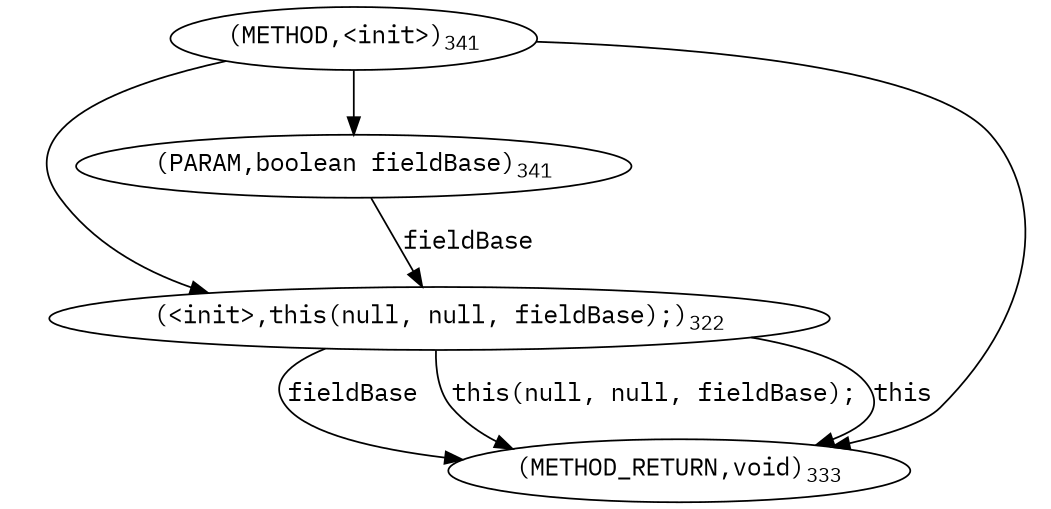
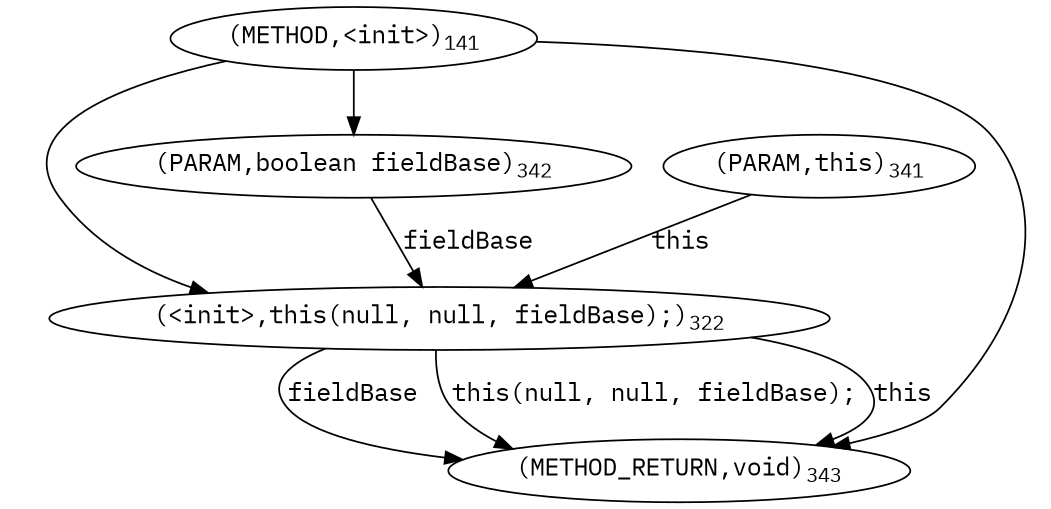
node "(METHOD,<init>)": text "341" -> "141"
node "(PARAM,boolean fieldBase)": text "341" -> "342"
node "(PARAM,this)": added
node "(METHOD_RETURN,void)": text "333" -> "343"
